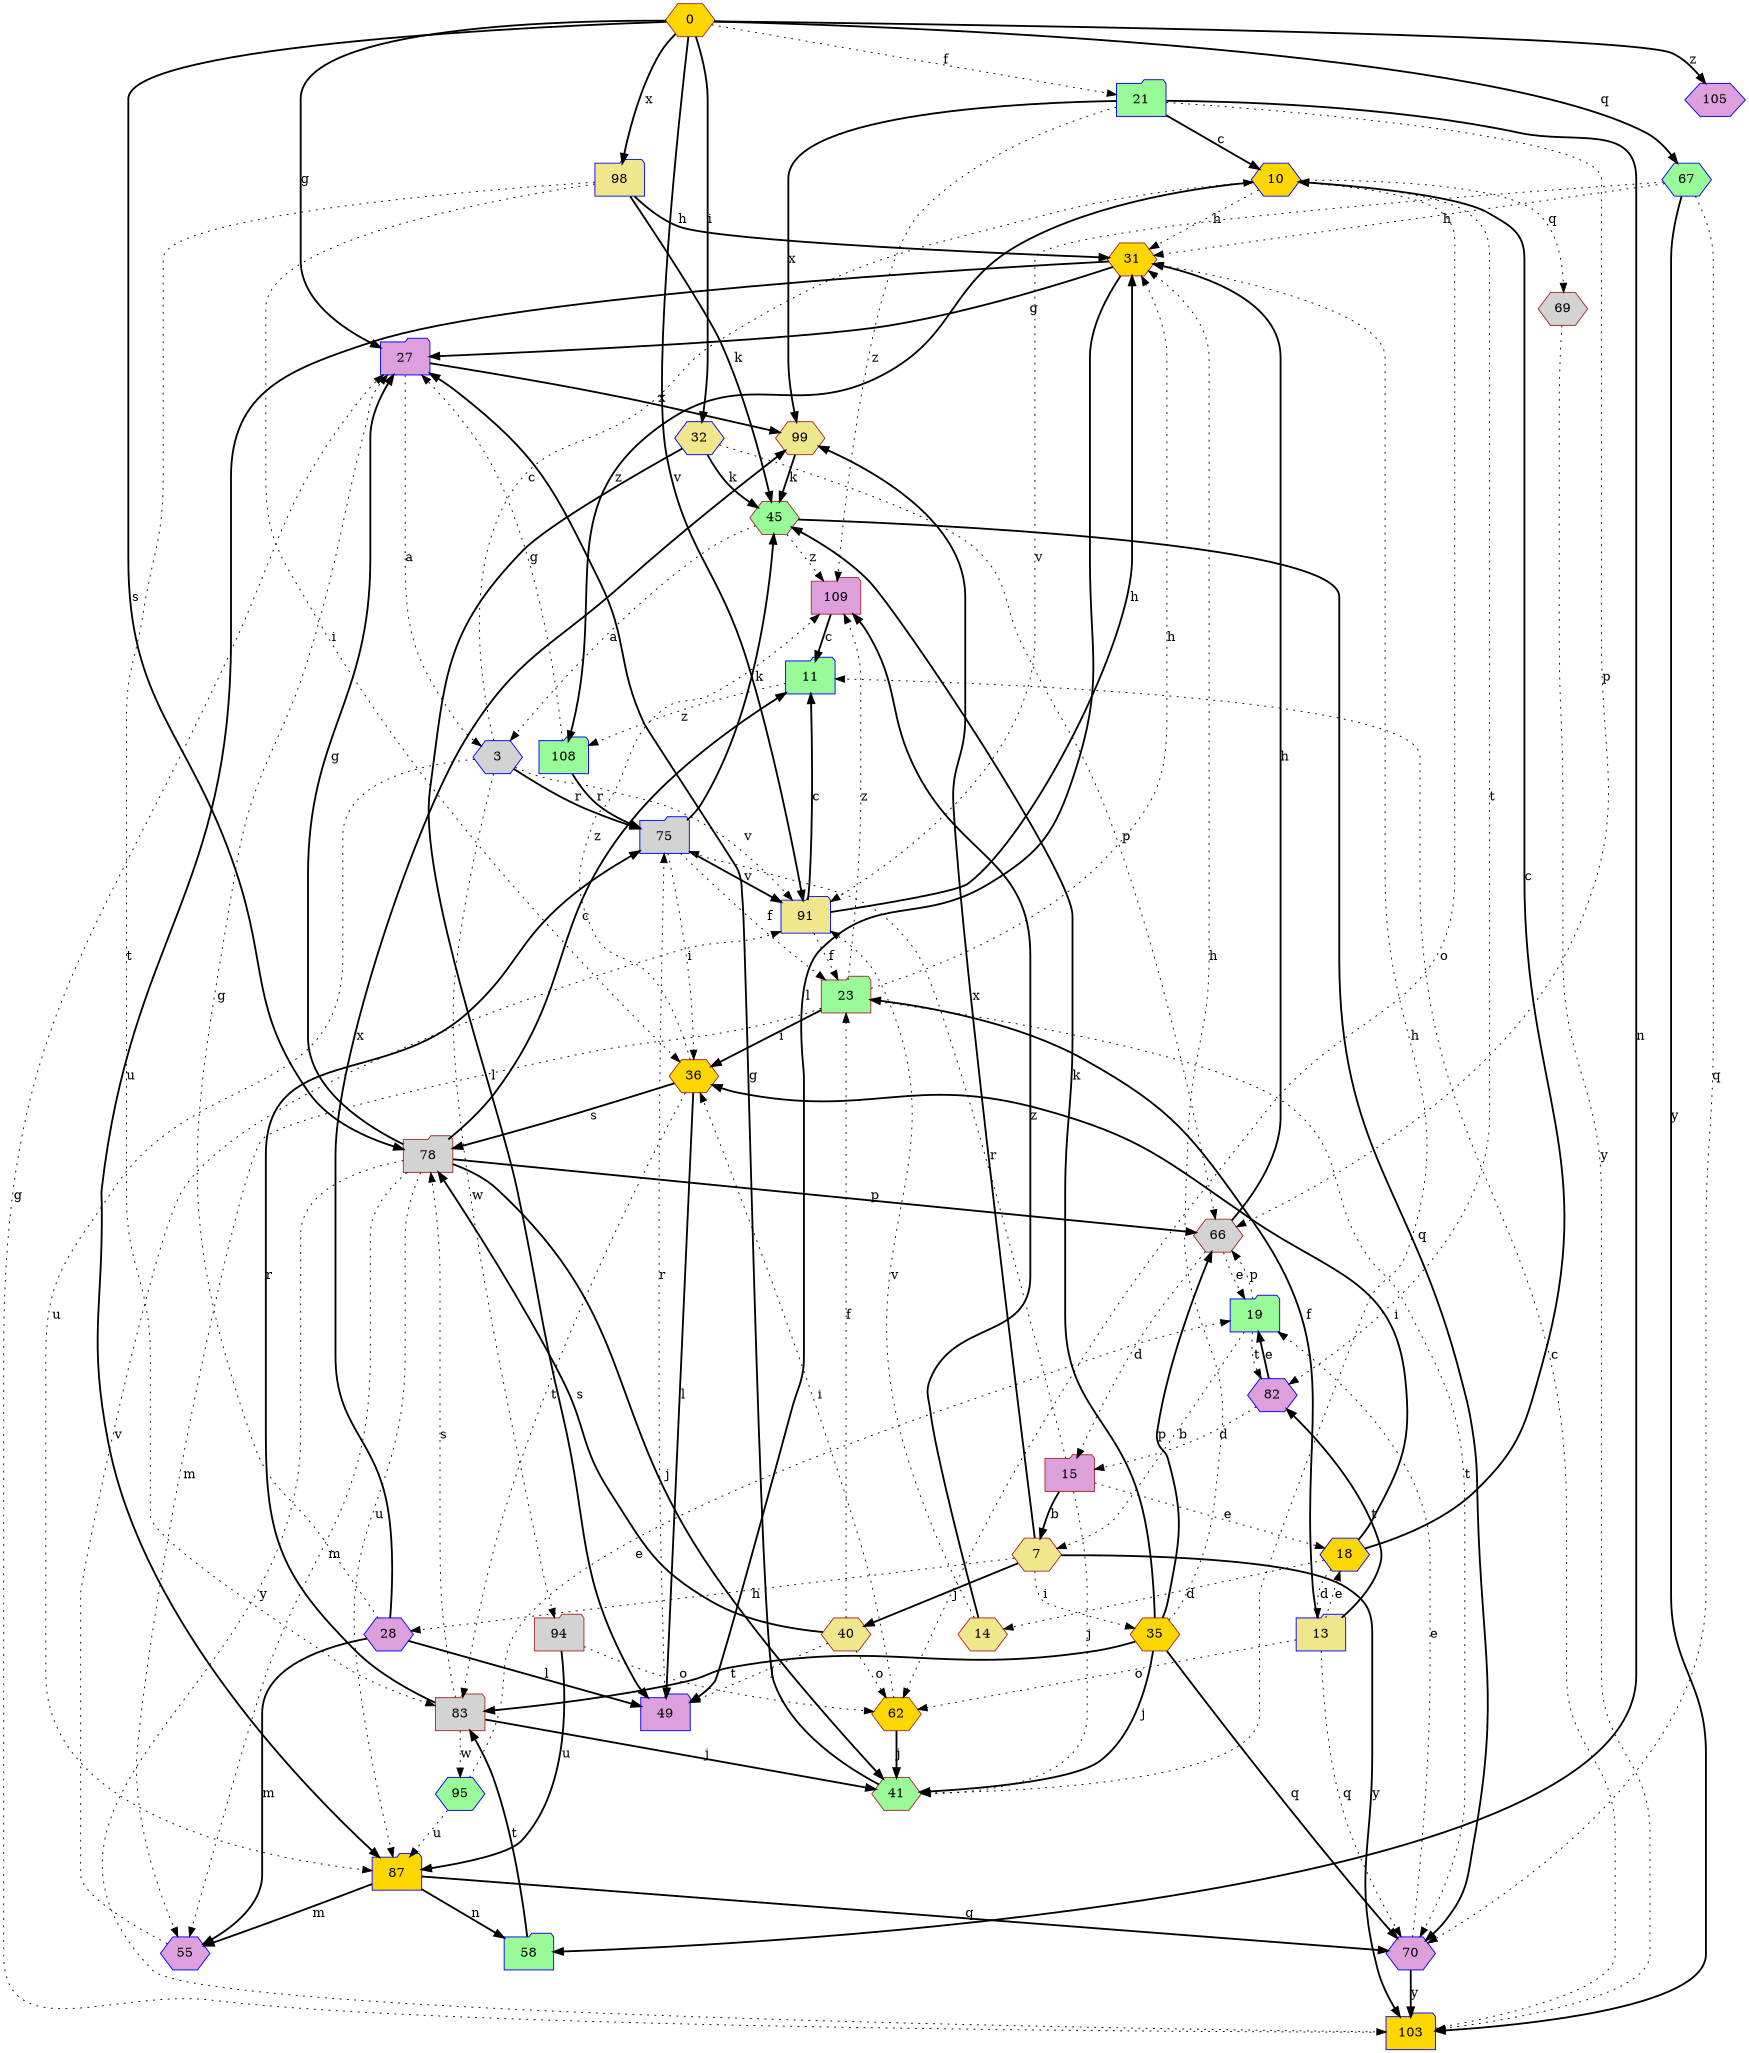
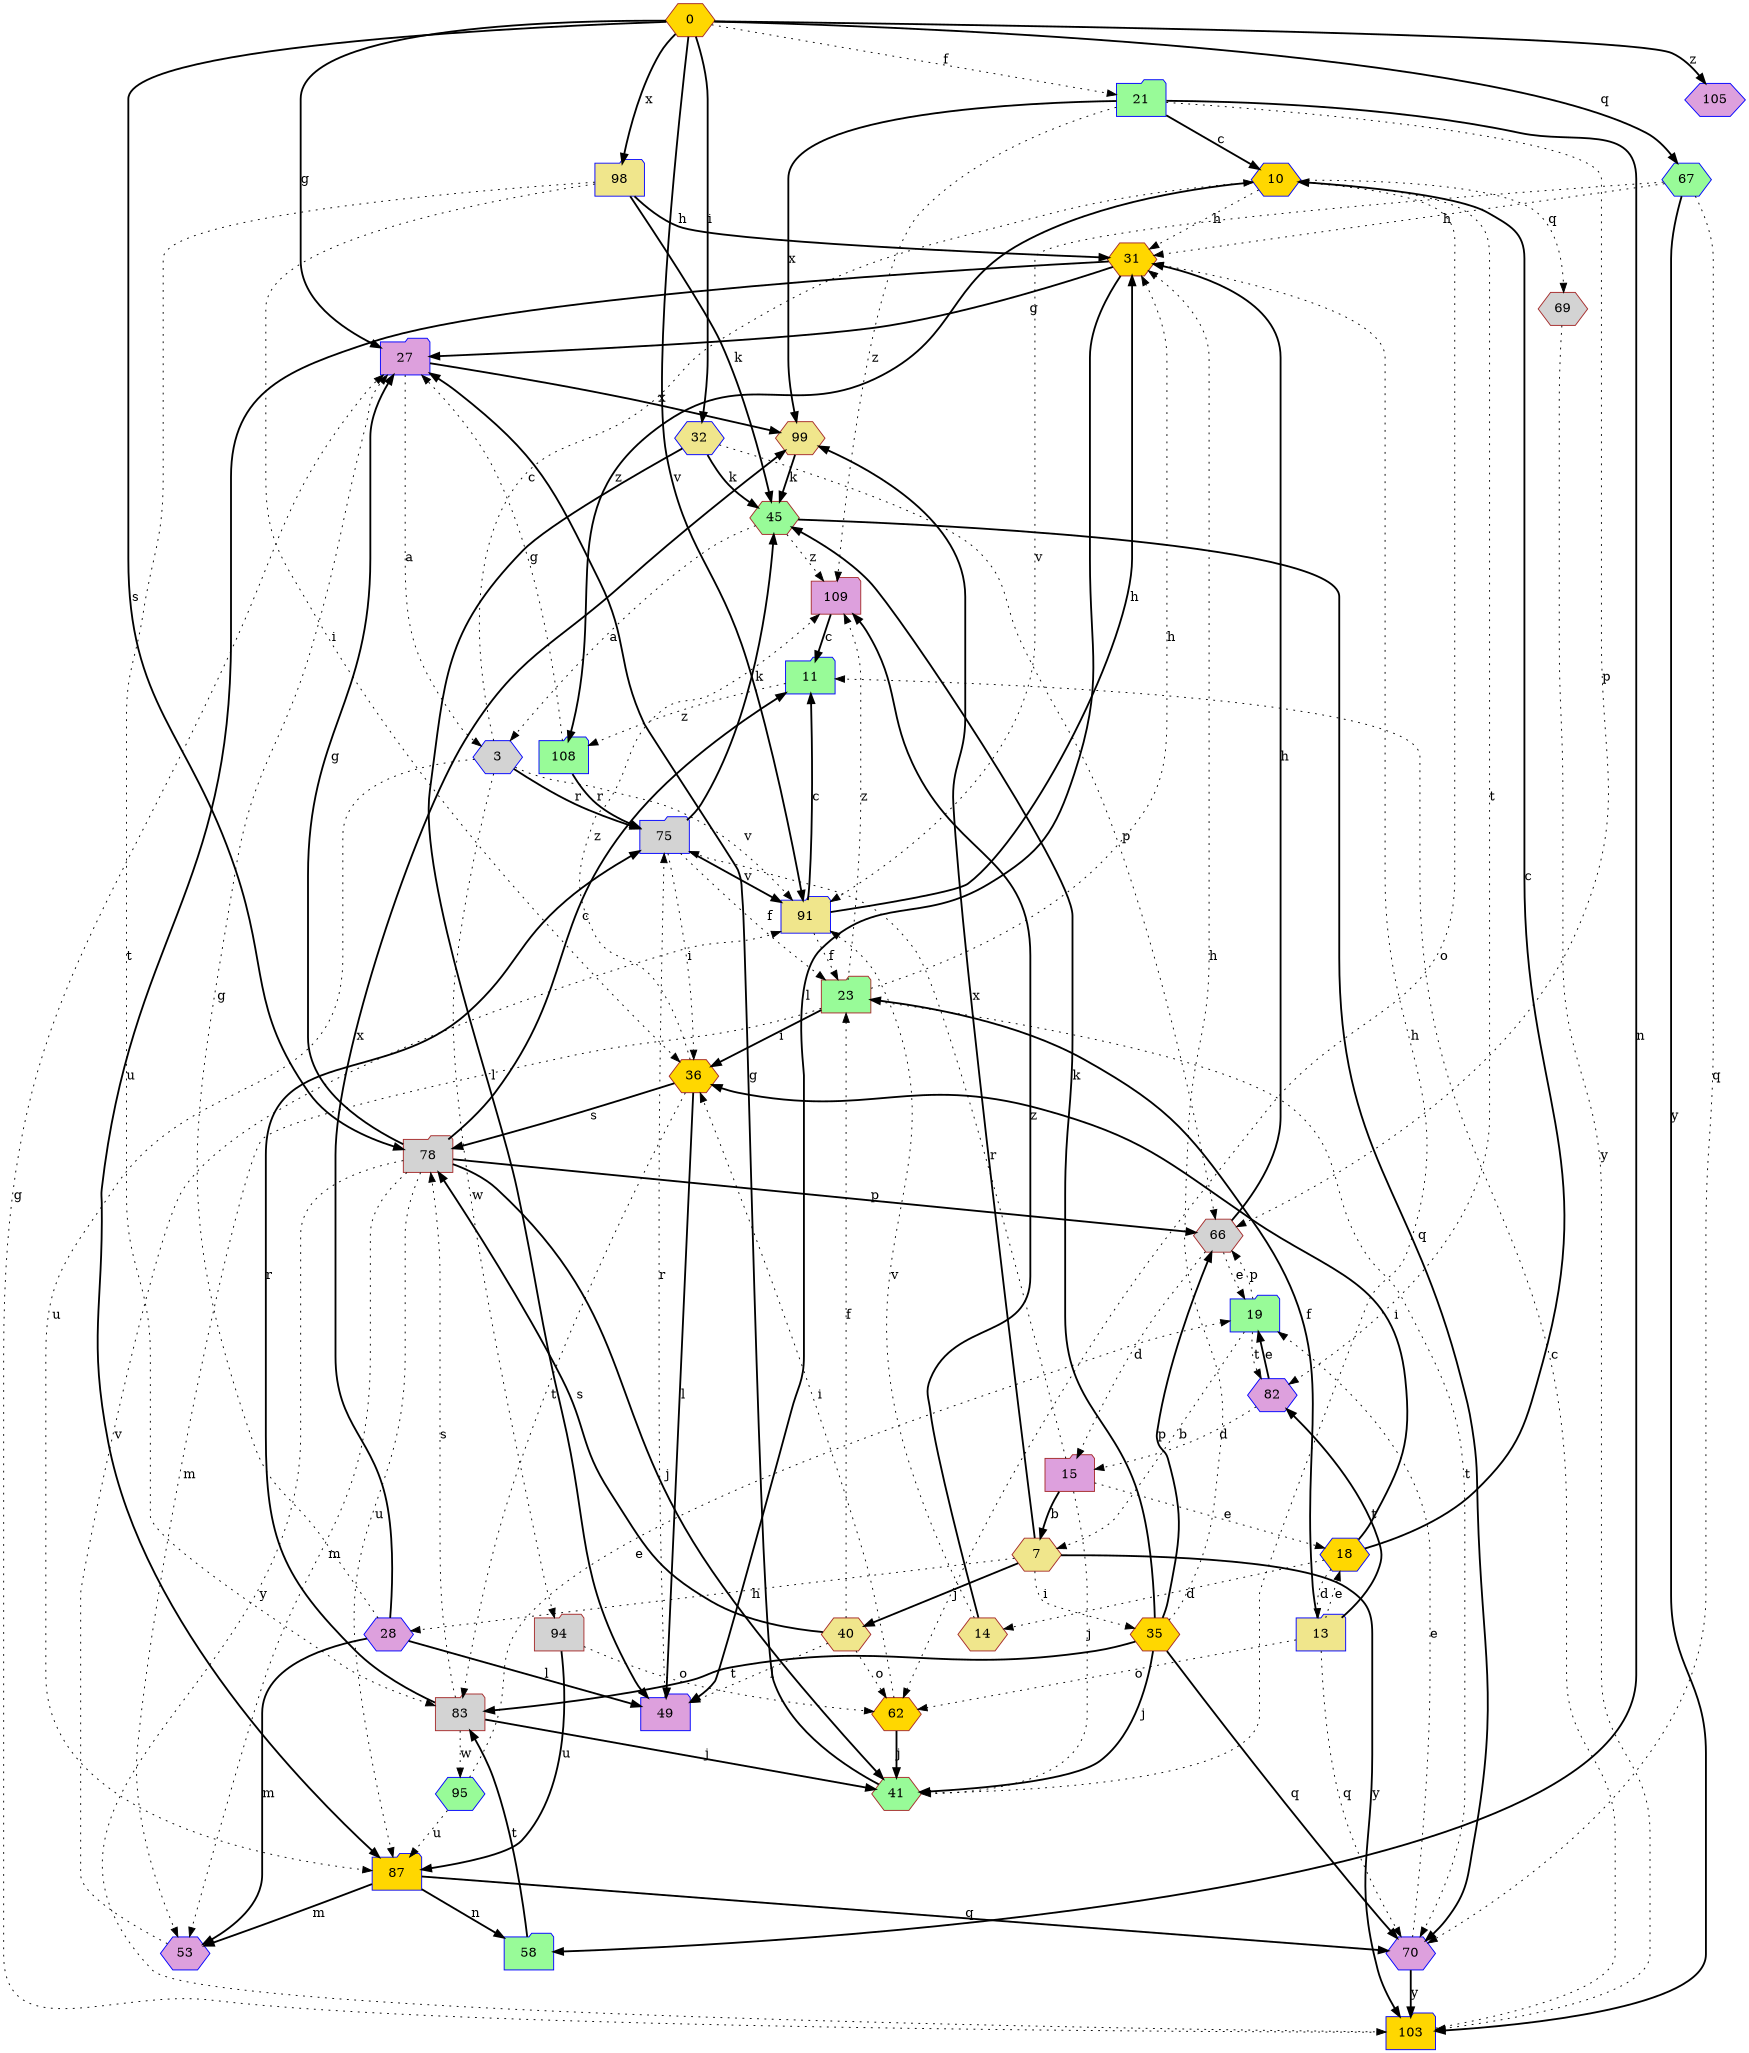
node "55": label "55" -> "53"
